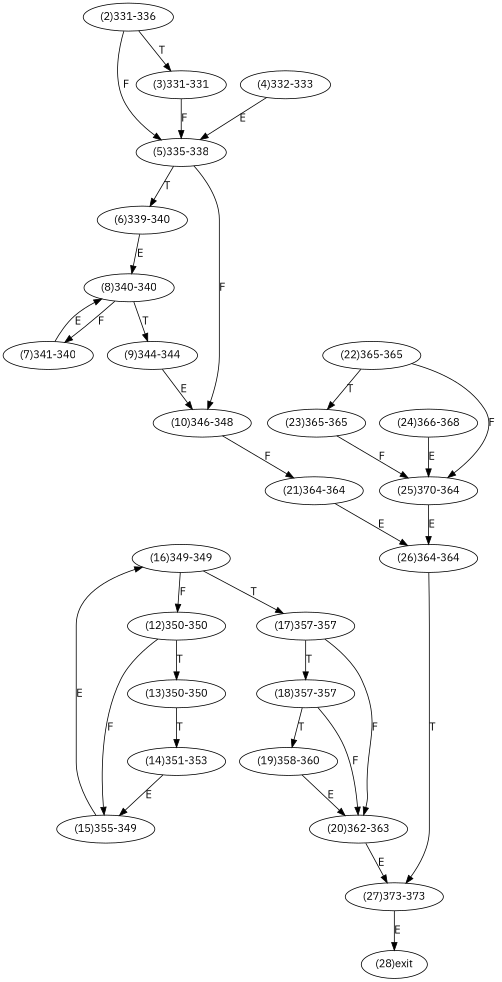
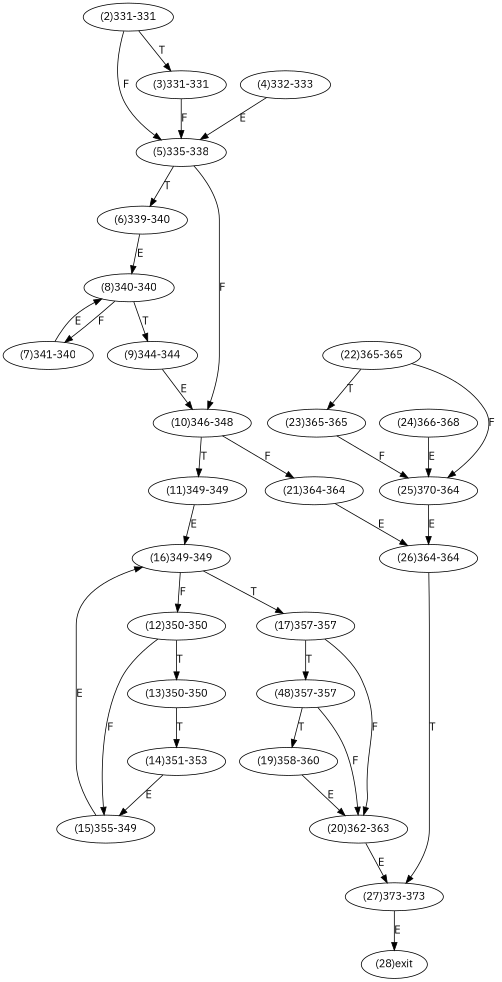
node "(2)331-336": label "(2)331-336" -> "(2)331-331"
node "(11)349-349": added
node "(18)357-357": label "(18)357-357" -> "(48)357-357"
